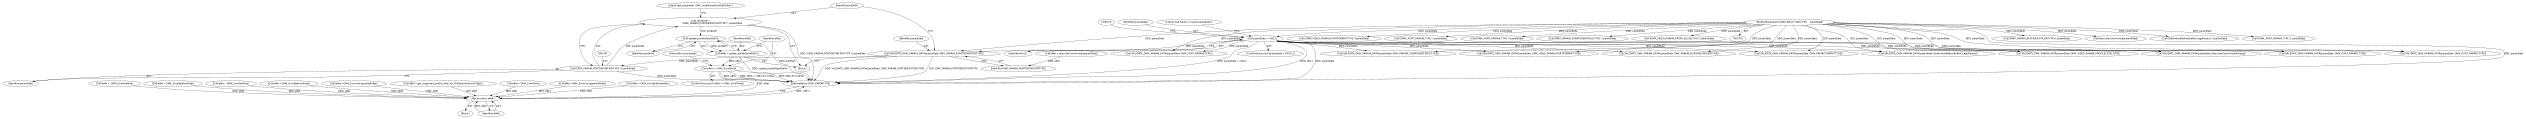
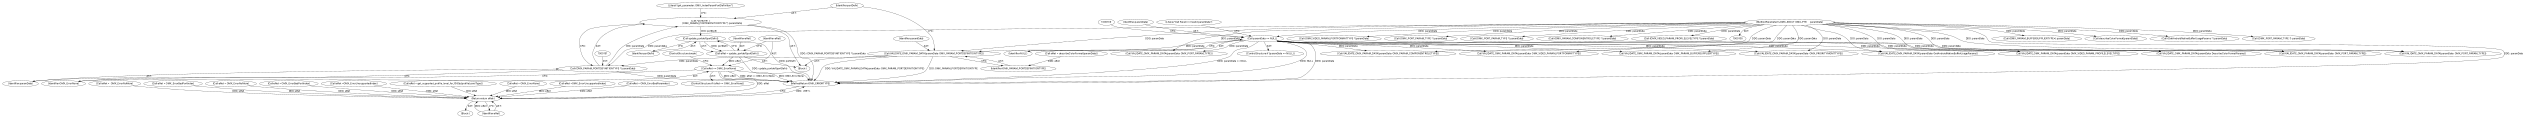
edge "(MethodParameterIn,OMX_INOUT OMX_PTR     paramData)" -> "(Call,(OMX_PARAM_PORTDEFINITIONTYPE *) paramData)": added, label "DDG: paramData"
node "(Identifier,OMX_ErrorNone)": added
